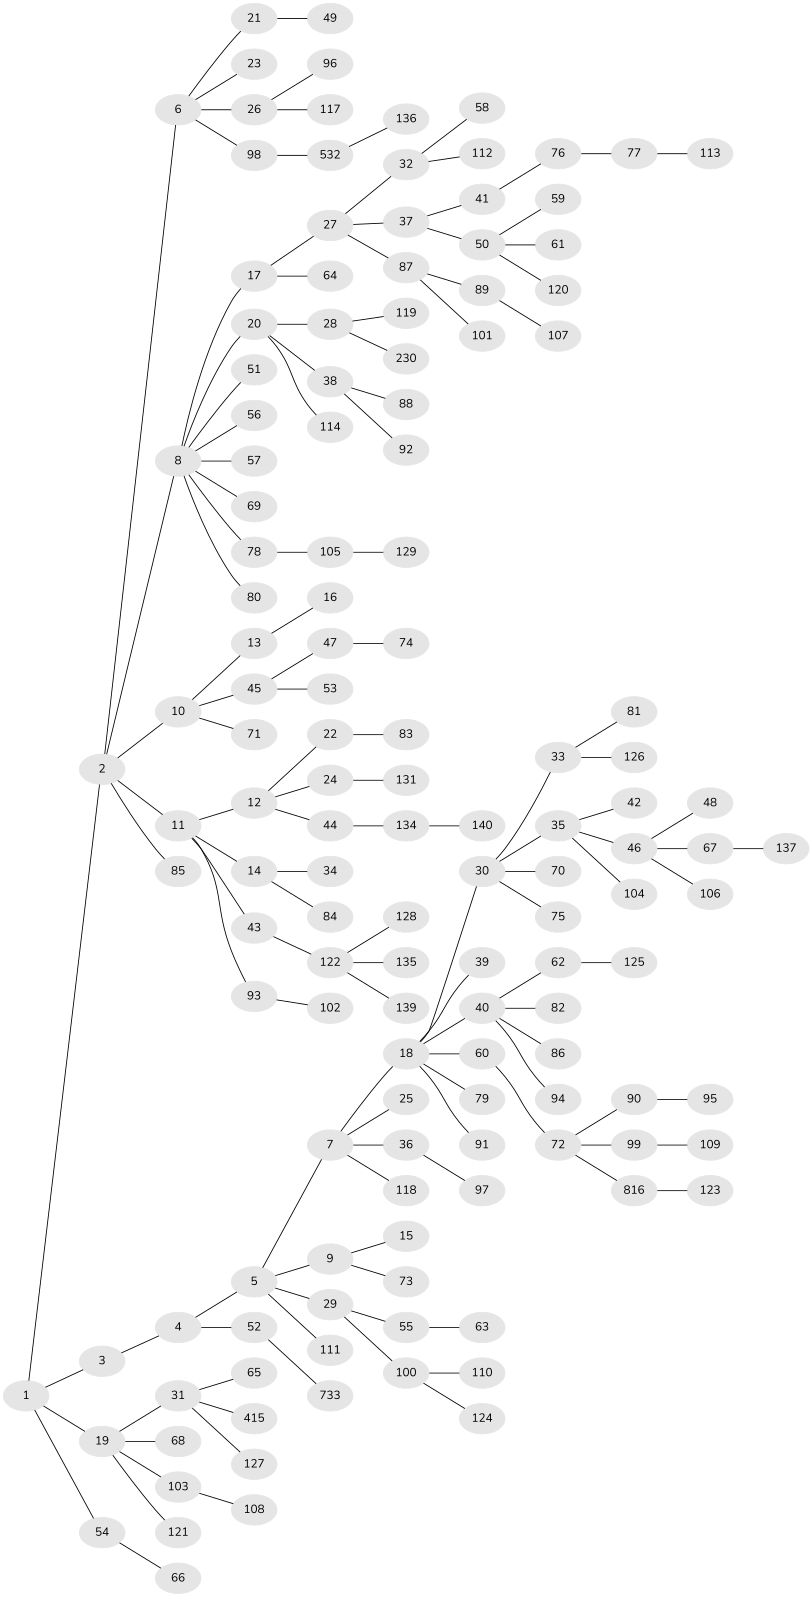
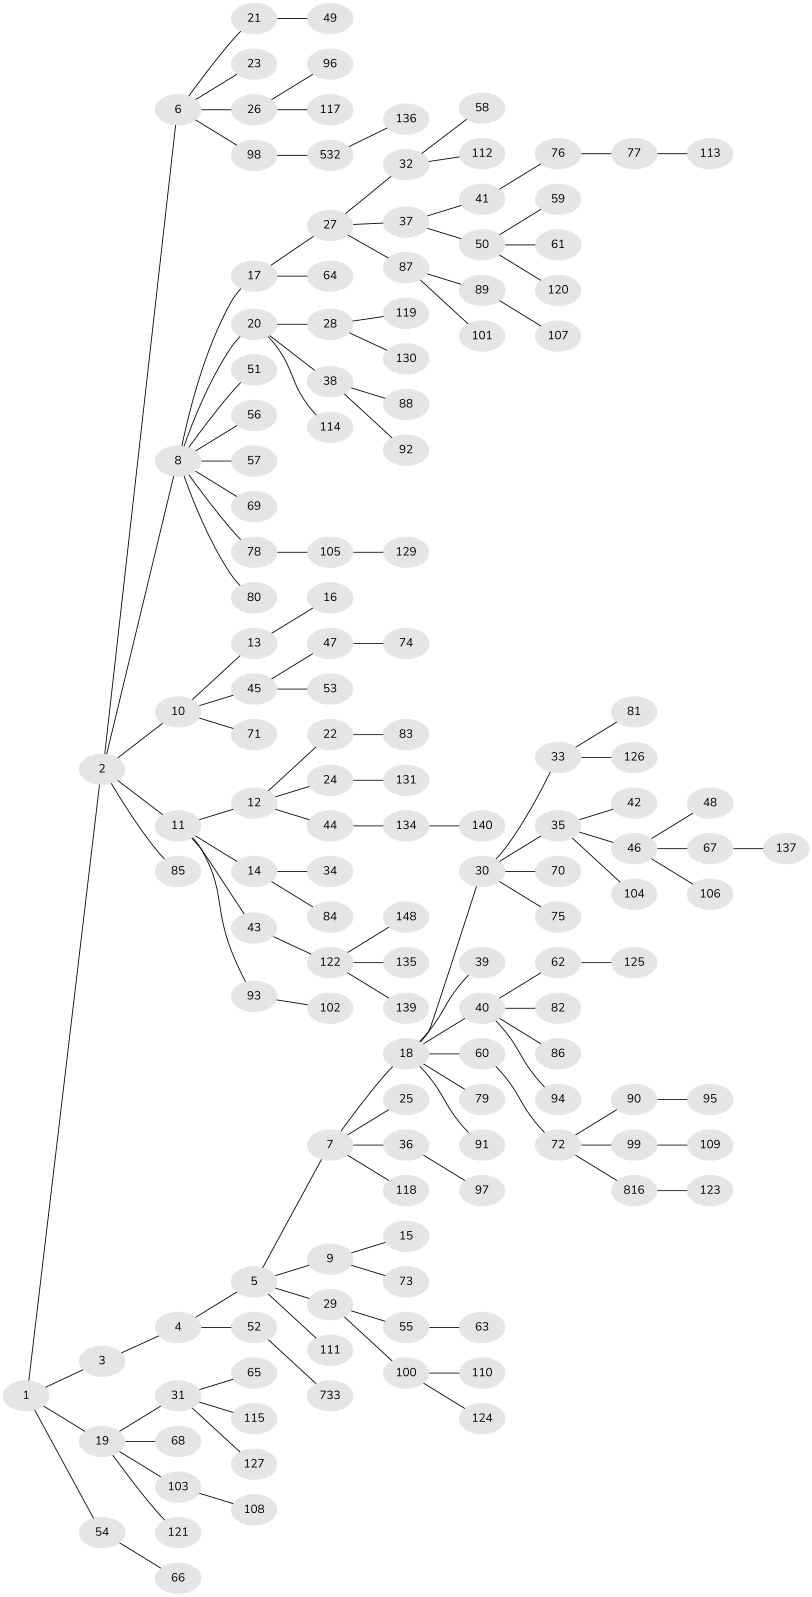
node "230": label "230" -> "130"
node "128": label "128" -> "148"
node "415": label "415" -> "115"
